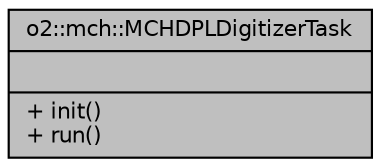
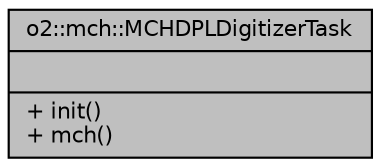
node "o2::mch::MCHDPLDigitizerTask": text "+ run()" -> "+ mch()"
